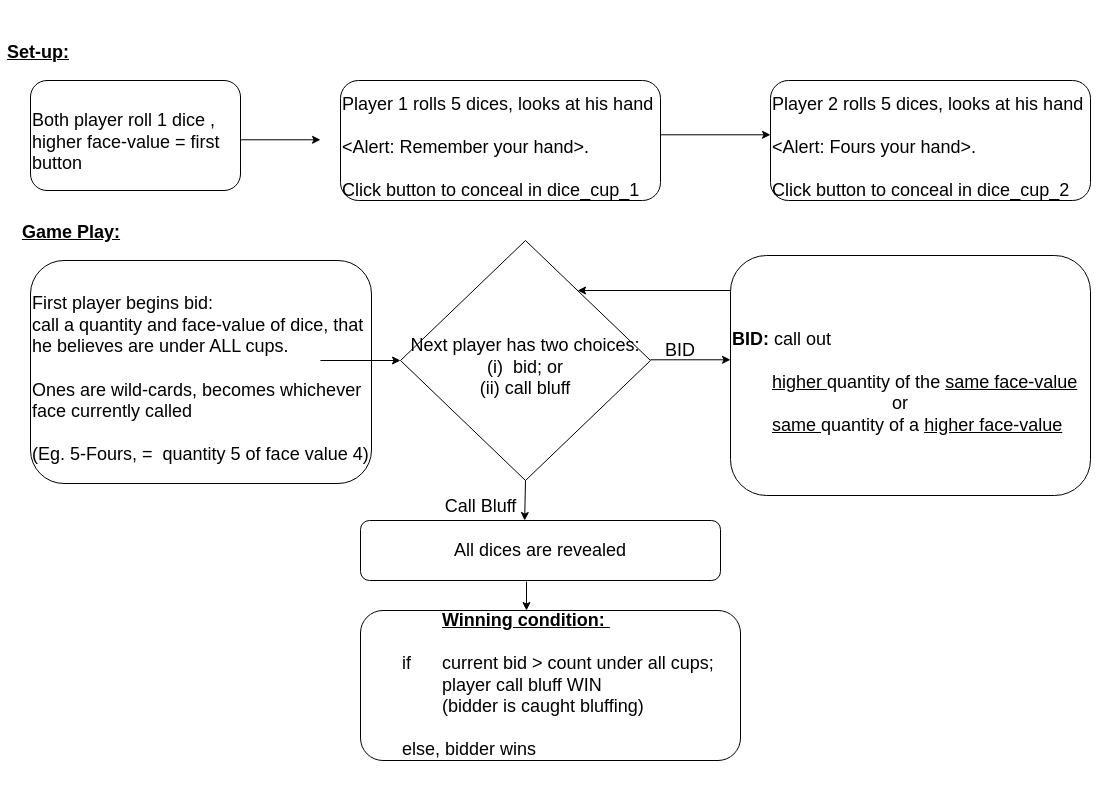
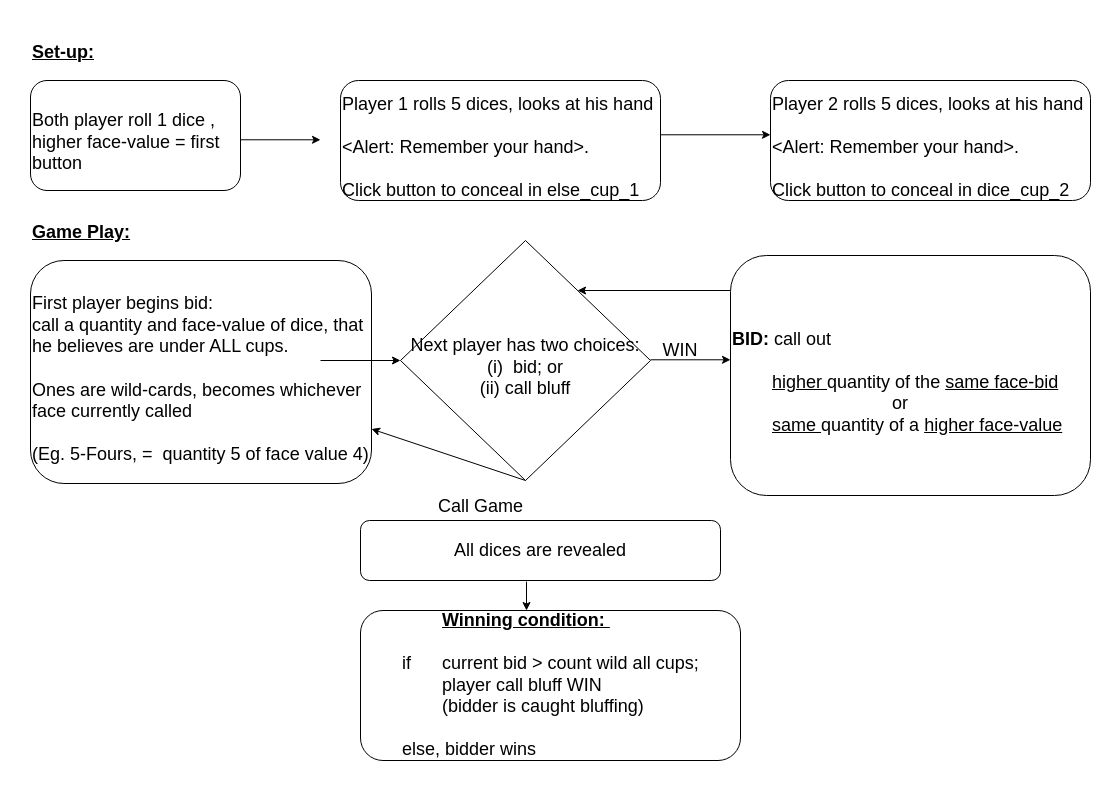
node "Set-up:": moved (111, 46) -> (136, 46)
node "Player 1 rolls 5 dices, looks at his hand <Alert: Remember your hand>. Click button to conceal in dice_cup_1": label "Player 1 rolls 5 dices, looks at his hand <Alert: Remember your hand>. Click button to conceal in dice_cup_1" -> "Player 1 rolls 5 dices, looks at his hand <Alert: Remember your hand>. Click button to conceal in else_cup_1"
node "Player 2 rolls 5 dices, looks at his hand <Alert: Fours your hand>. Click button to conceal in dice_cup_2": label "Player 2 rolls 5 dices, looks at his hand <Alert: Fours your hand>. Click button to conceal in dice_cup_2" -> "Player 2 rolls 5 dices, looks at his hand <Alert: Remember your hand>. Click button to conceal in dice_cup_2"
node "Game Play:": moved (126, 226) -> (136, 226)
node "BID": label "BID" -> "WIN"
node "BID: call out higher quantity of the same face-value or same quantity of a higher face-value": label "BID: call out higher quantity of the same face-value or same quantity of a higher face-value" -> "BID: call out higher quantity of the same face-bid or same quantity of a higher face-value"
edge "Next player has two choices: (i) bid; or (ii) call bluff" -> "All dices are revealed": now "Next player has two choices: (i) bid; or (ii) call bluff" -> "First player begins bid: call a quantity and face-value of dice, that he believes are under ALL cups. Ones are wild-cards, becomes whichever face currently called (Eg. 5-Fours, = quantity 5 of face value 4)"
node "Call Bluff": label "Call Bluff" -> "Call Game"
node "Winning condition: if current bid > count under all cups; player call bluff WIN (bidder is caught bluffing) else, bidder wins": label "Winning condition: if current bid > count under all cups; player call bluff WIN (bidder is caught bluffing) else, bidder wins" -> "Winning condition: if current bid > count wild all cups; player call bluff WIN (bidder is caught bluffing) else, bidder wins"
